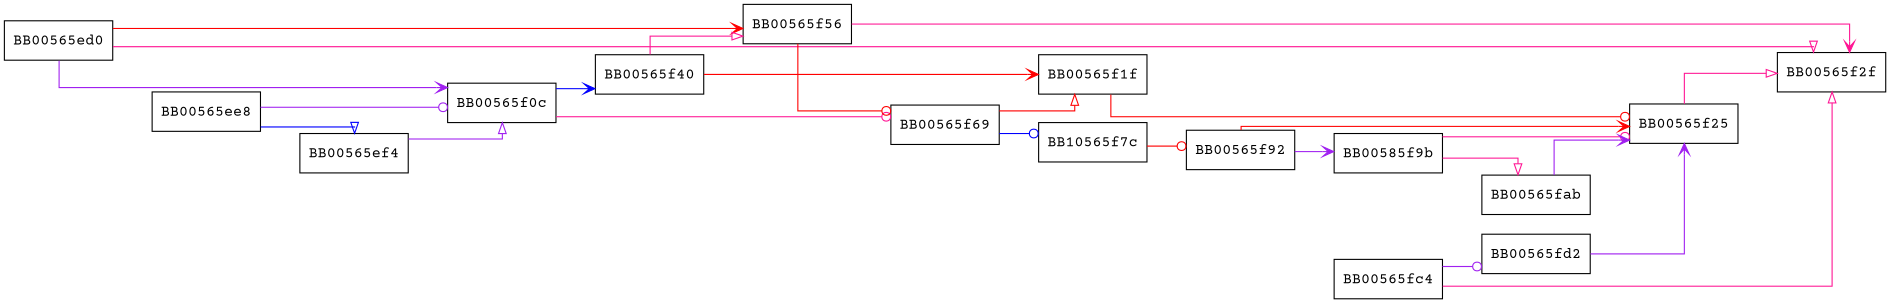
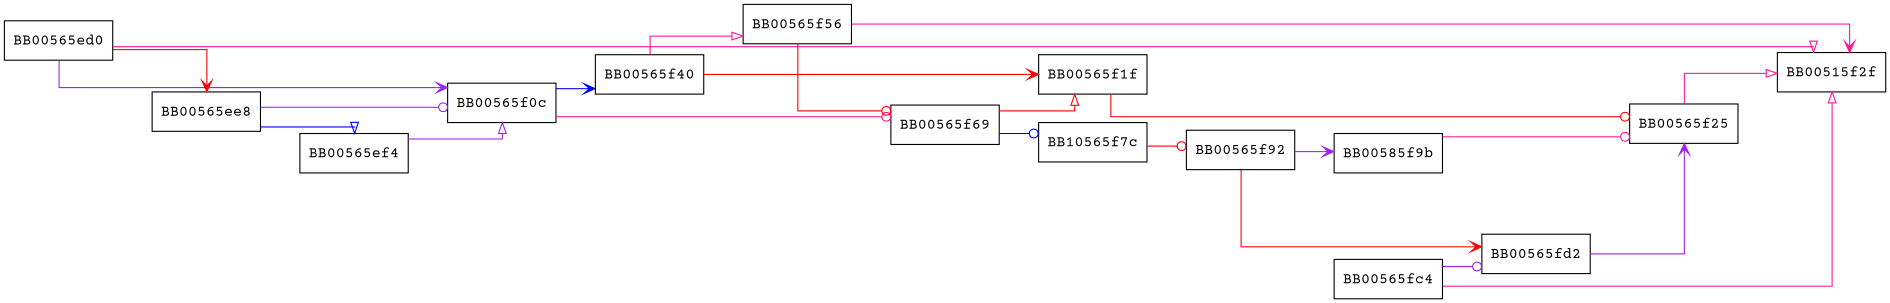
edge "BB00565ed0" -> "BB00565f56": now "BB00565ed0" -> "BB00565ee8"
node "BB00565f2f": label "BB00565f2f" -> "BB00515f2f"
edge "BB00565f92" -> "BB00565f25": now "BB00565f92" -> "BB00565fd2"
node "BB00565fab": removed
